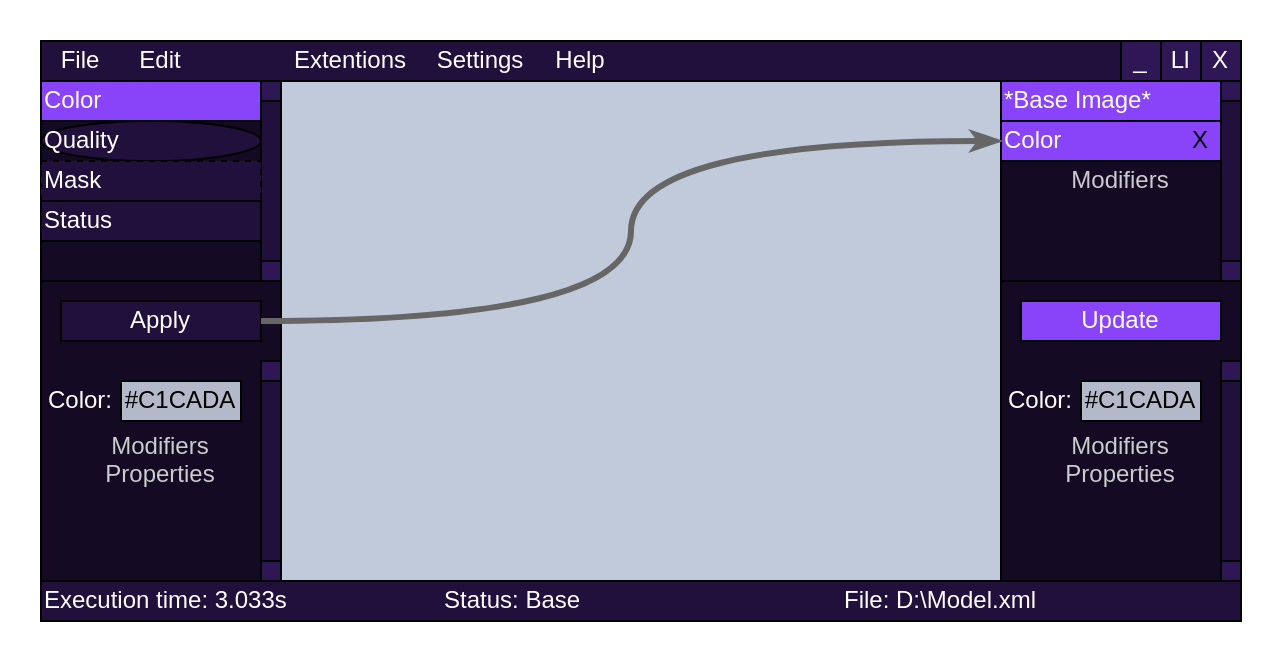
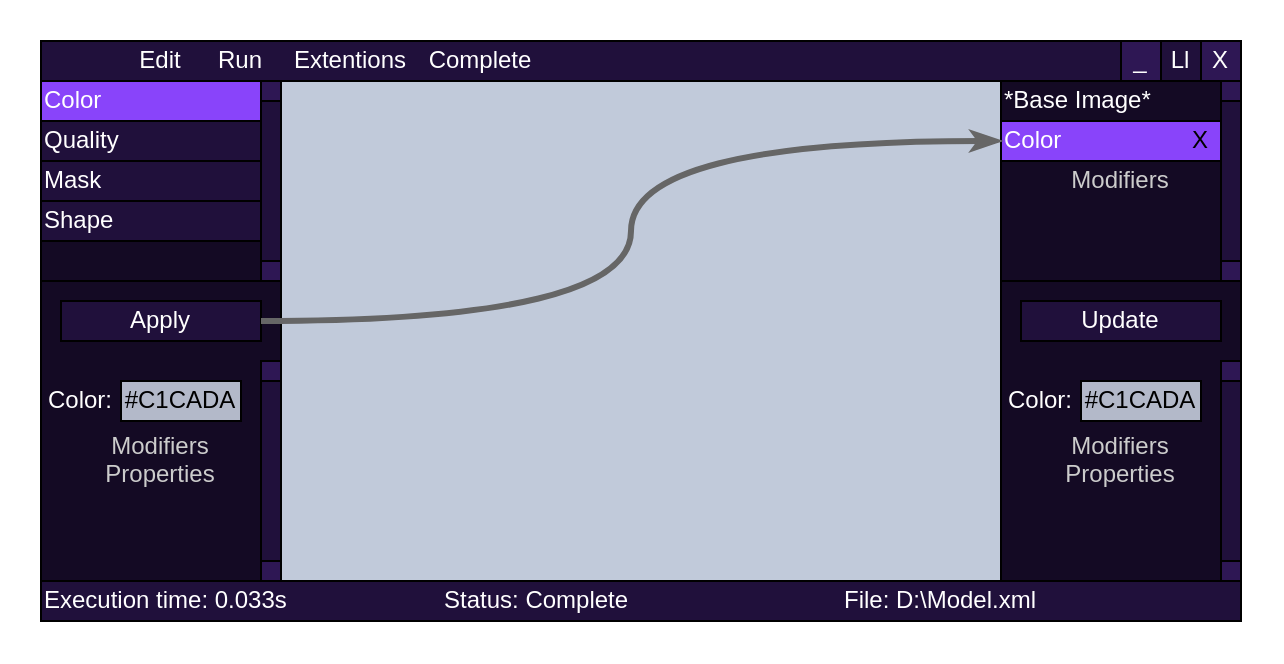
node "File": removed
node "Run": added
node "Settings": label "Settings" -> "Complete"
node "Help": removed
node "Ll": fillcolor #2e1754 -> #20103b
node "*Base Image*": fillcolor #8944fa -> #140a24
node "Quality": shape ellipse -> rectangle
node "Mask": style dashed -> solid
node "Status": label "Status" -> "Shape"
node "Update": fillcolor #8944fa -> #20103b
node "Execution time: 3.033s": label "Execution time: 3.033s" -> "Execution time: 0.033s"
node "Status: Base": label "Status: Base" -> "Status: Complete"
